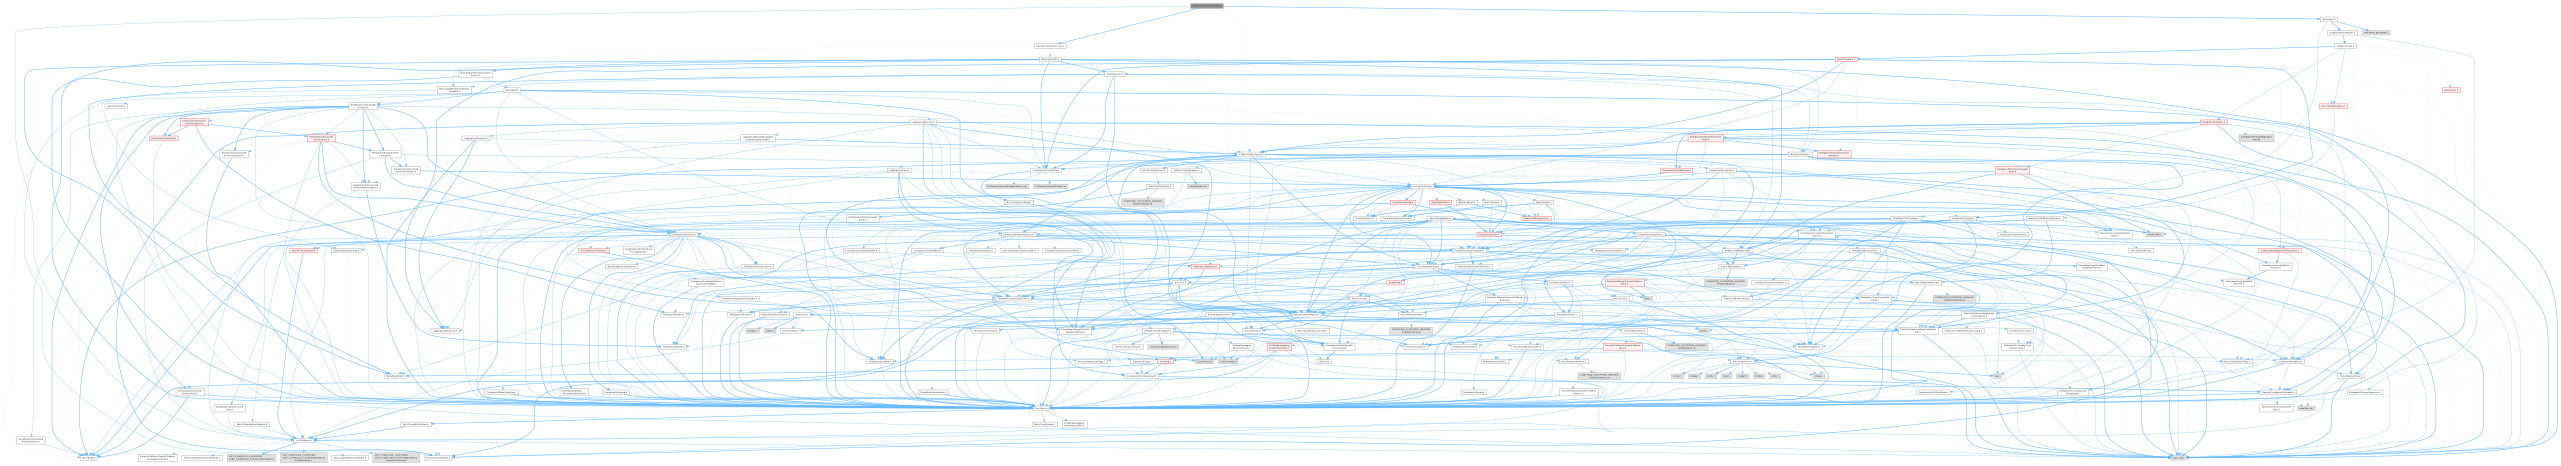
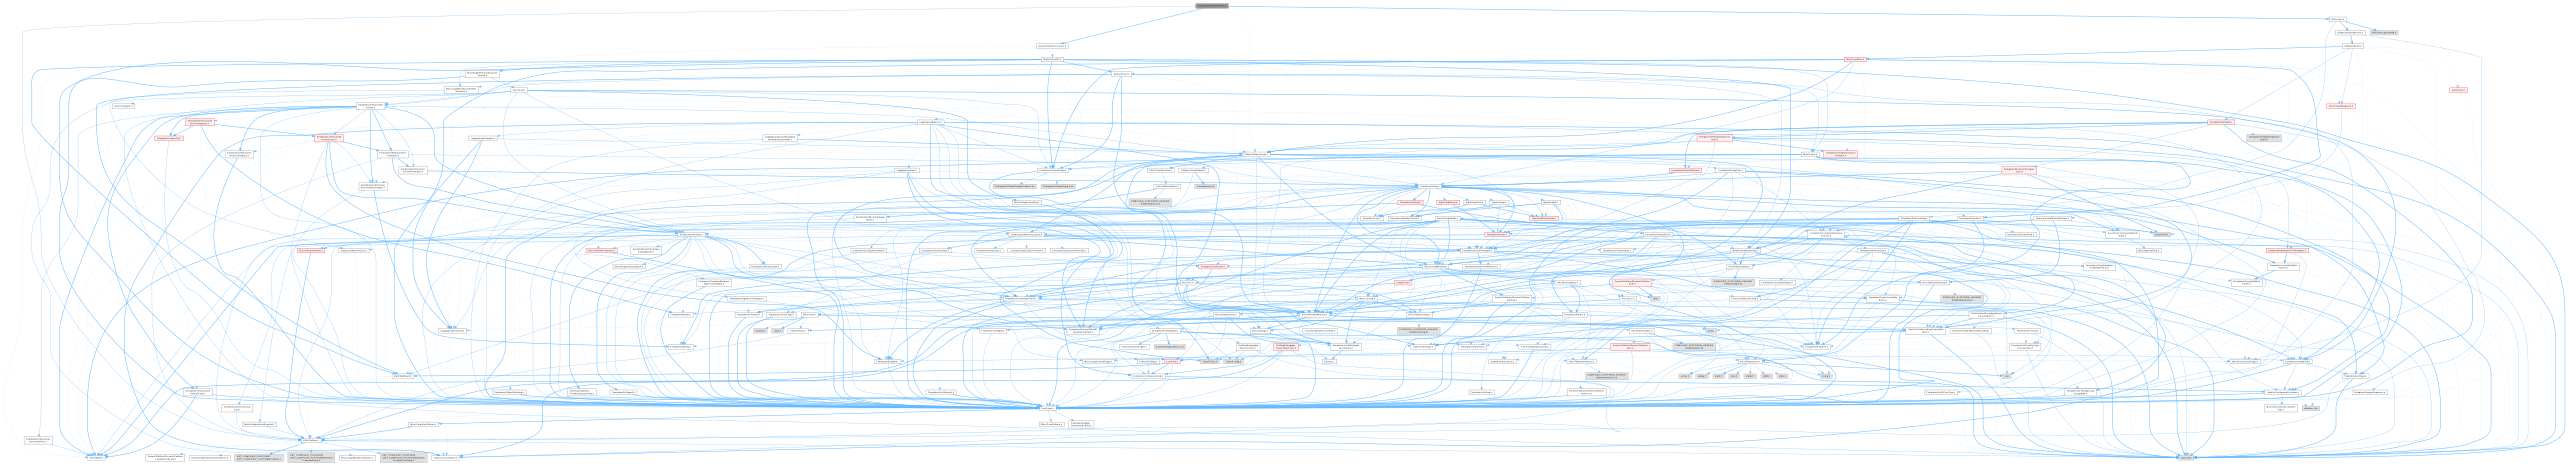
node "Misc/IsCharType.h": label "Misc/IsCharType.h" -> "Misc/Parse.h"
